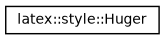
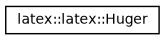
node "latex::style::Huger": label "latex::style::Huger" -> "latex::latex::Huger"
